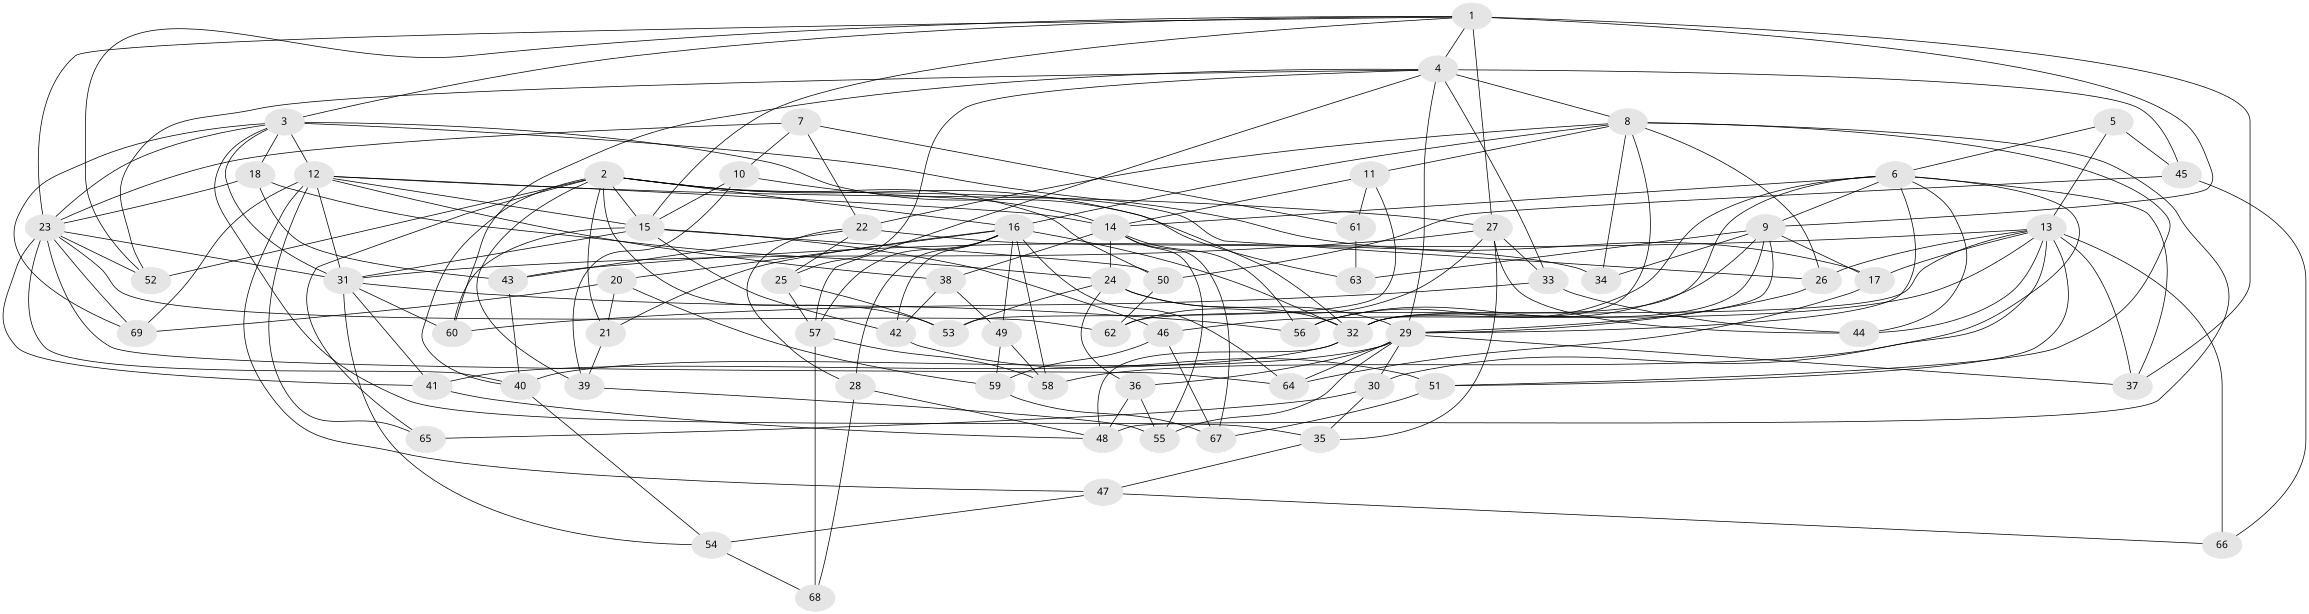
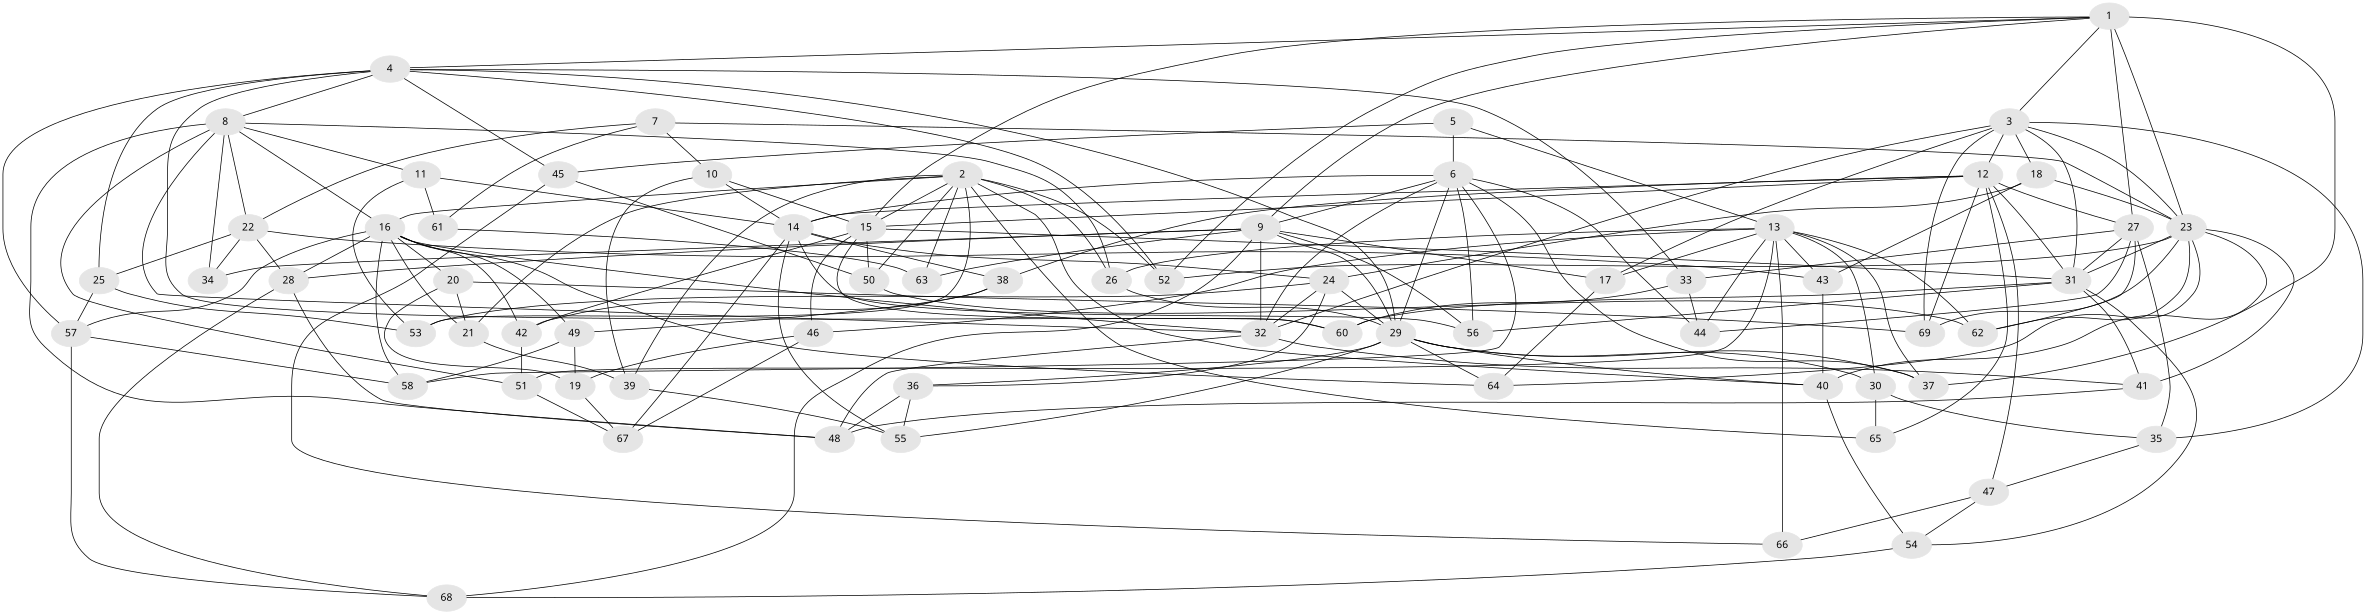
edge "9" -- "28": added
edge "9" -- "68": added
node "59": label "59" -> "19"
